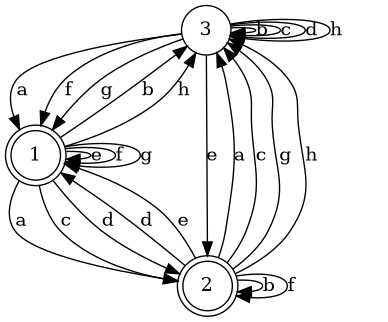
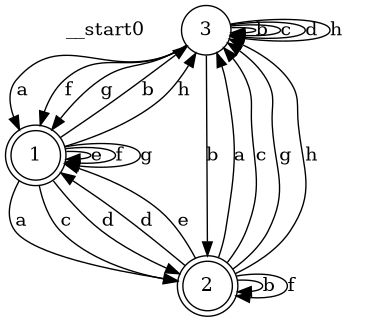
node "__start0": added
edge "3" -> "2": label "e" -> "b"
